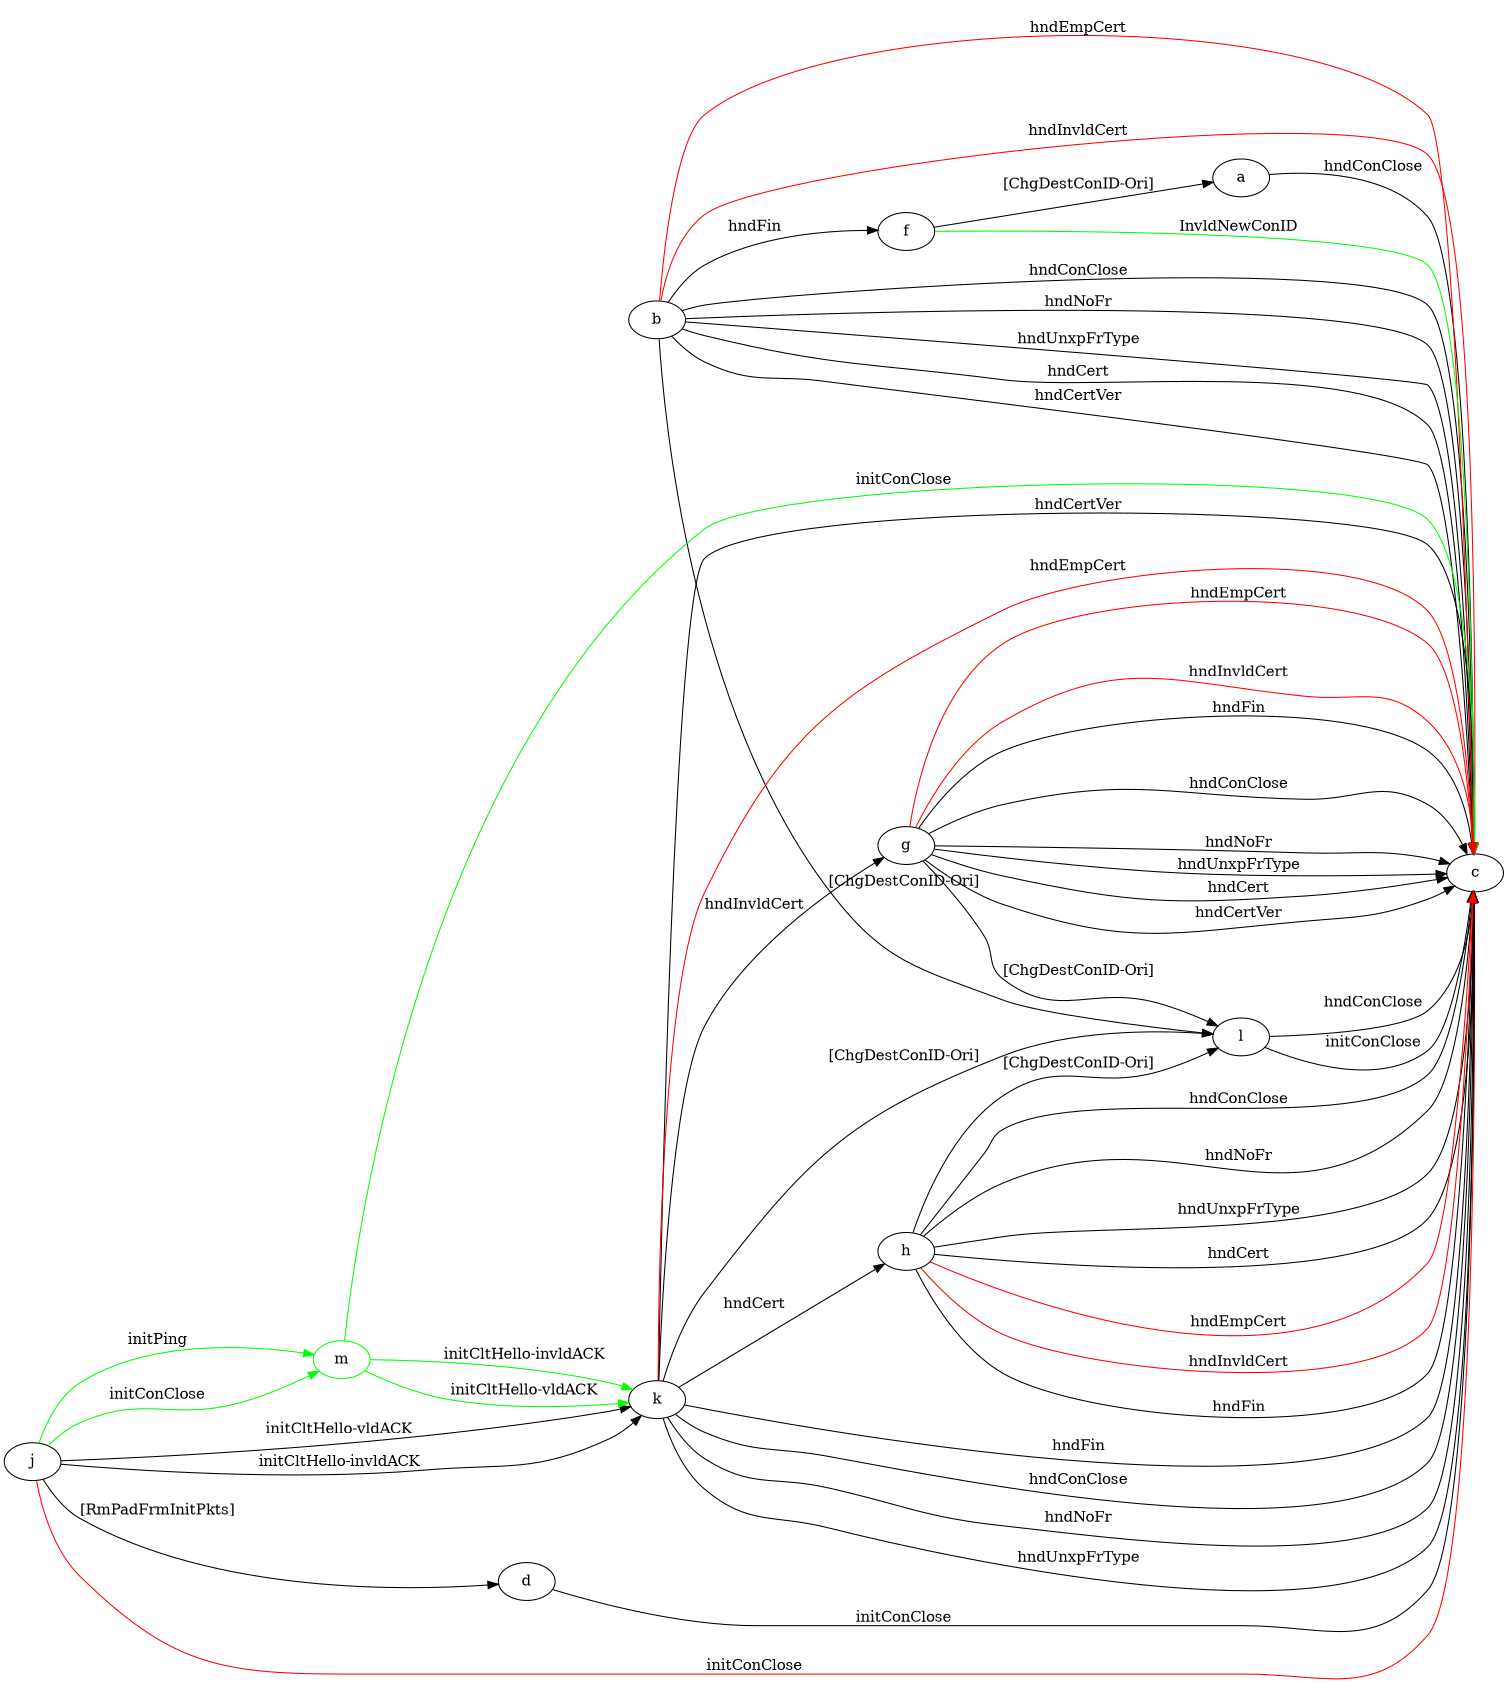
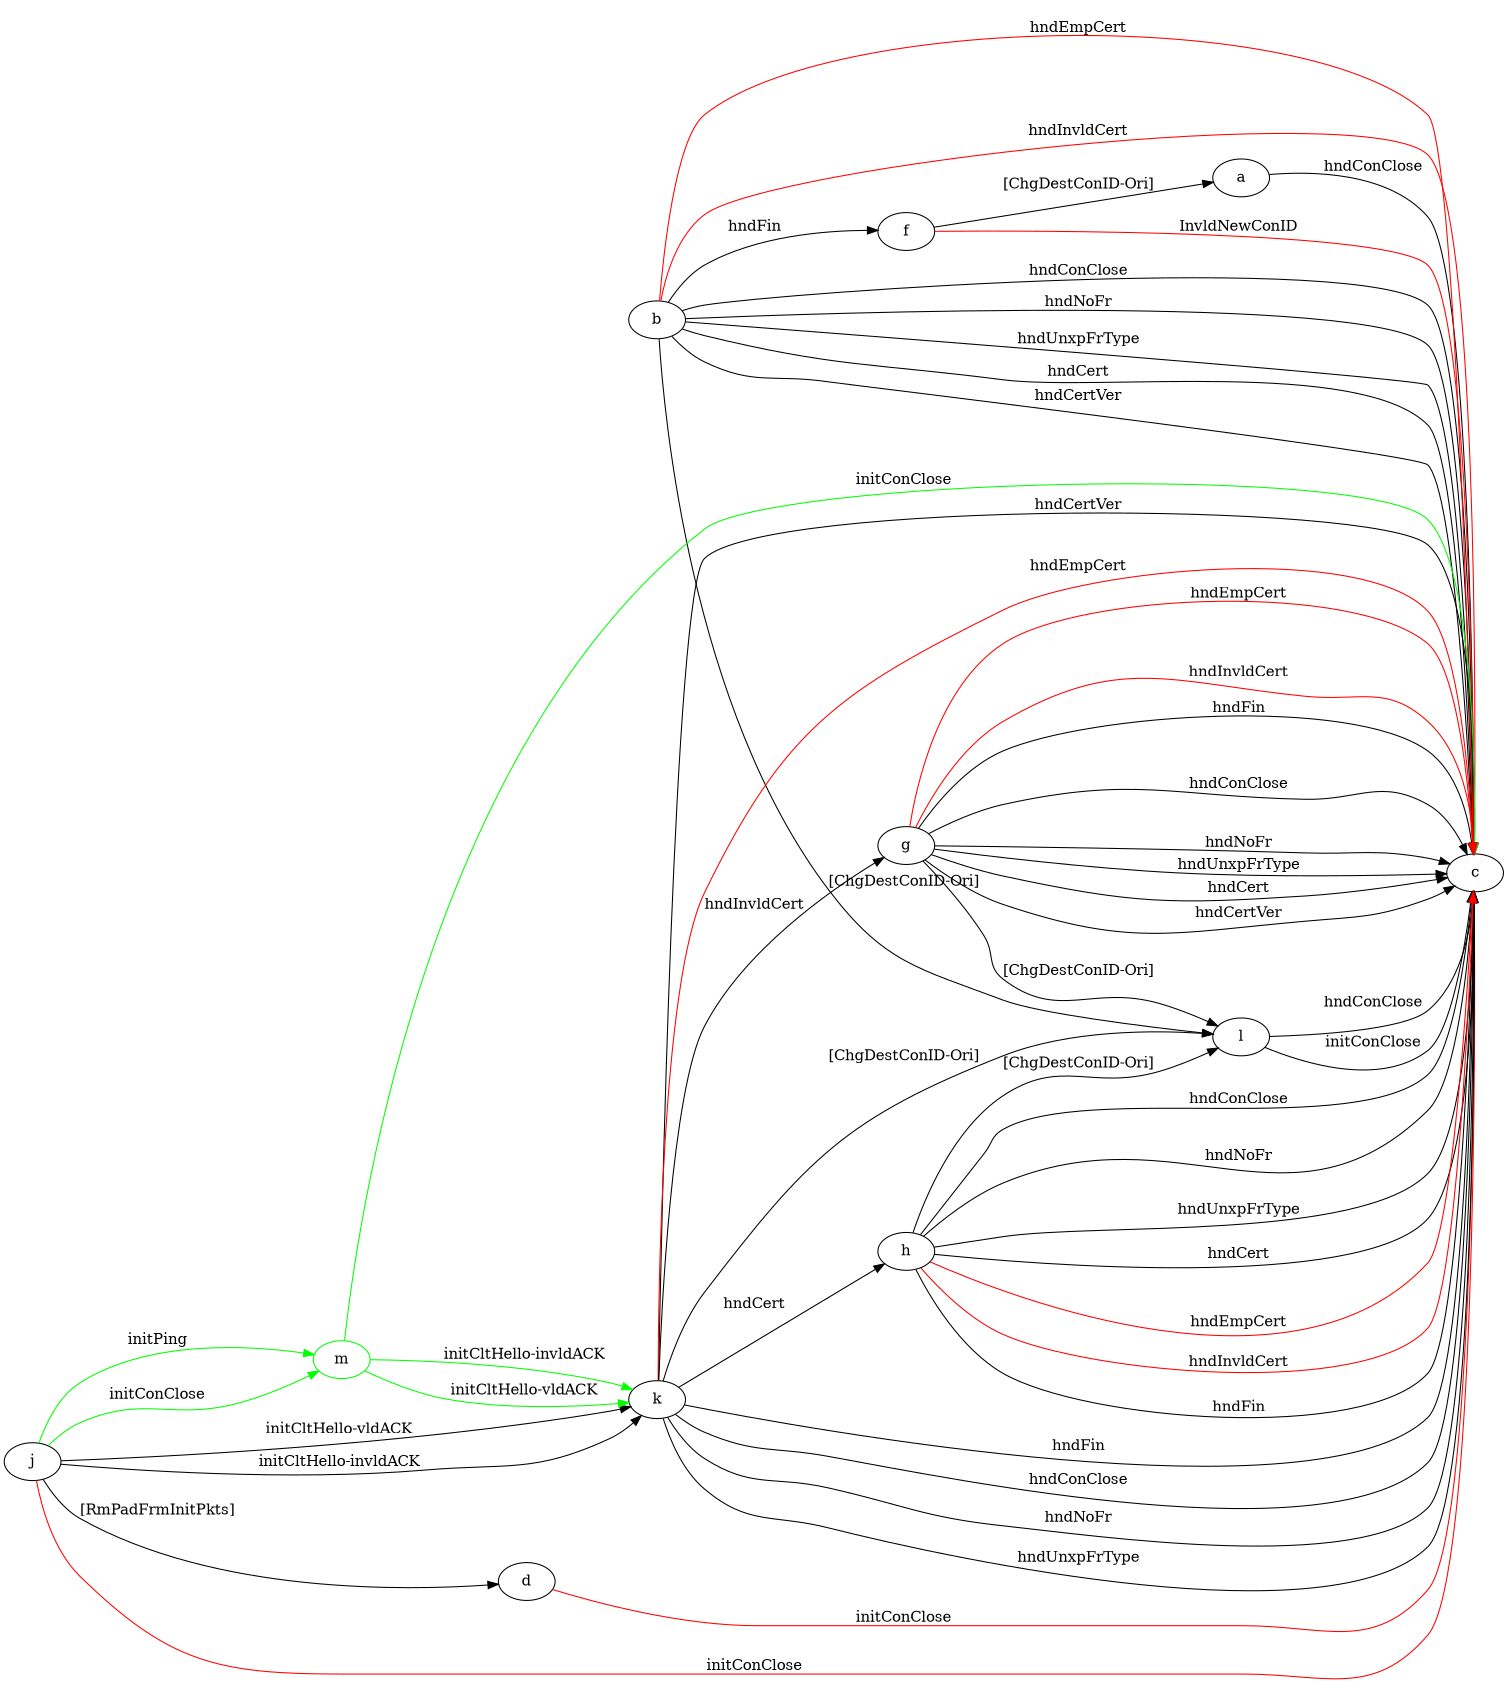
edge "f" -> "c": color green -> red
edge "d" -> "c": color black -> red
